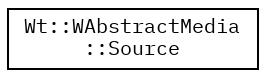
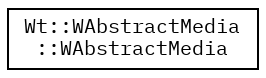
node "Wt::WAbstractMedia ::Source": label "Wt::WAbstractMedia ::Source" -> "Wt::WAbstractMedia ::WAbstractMedia"
